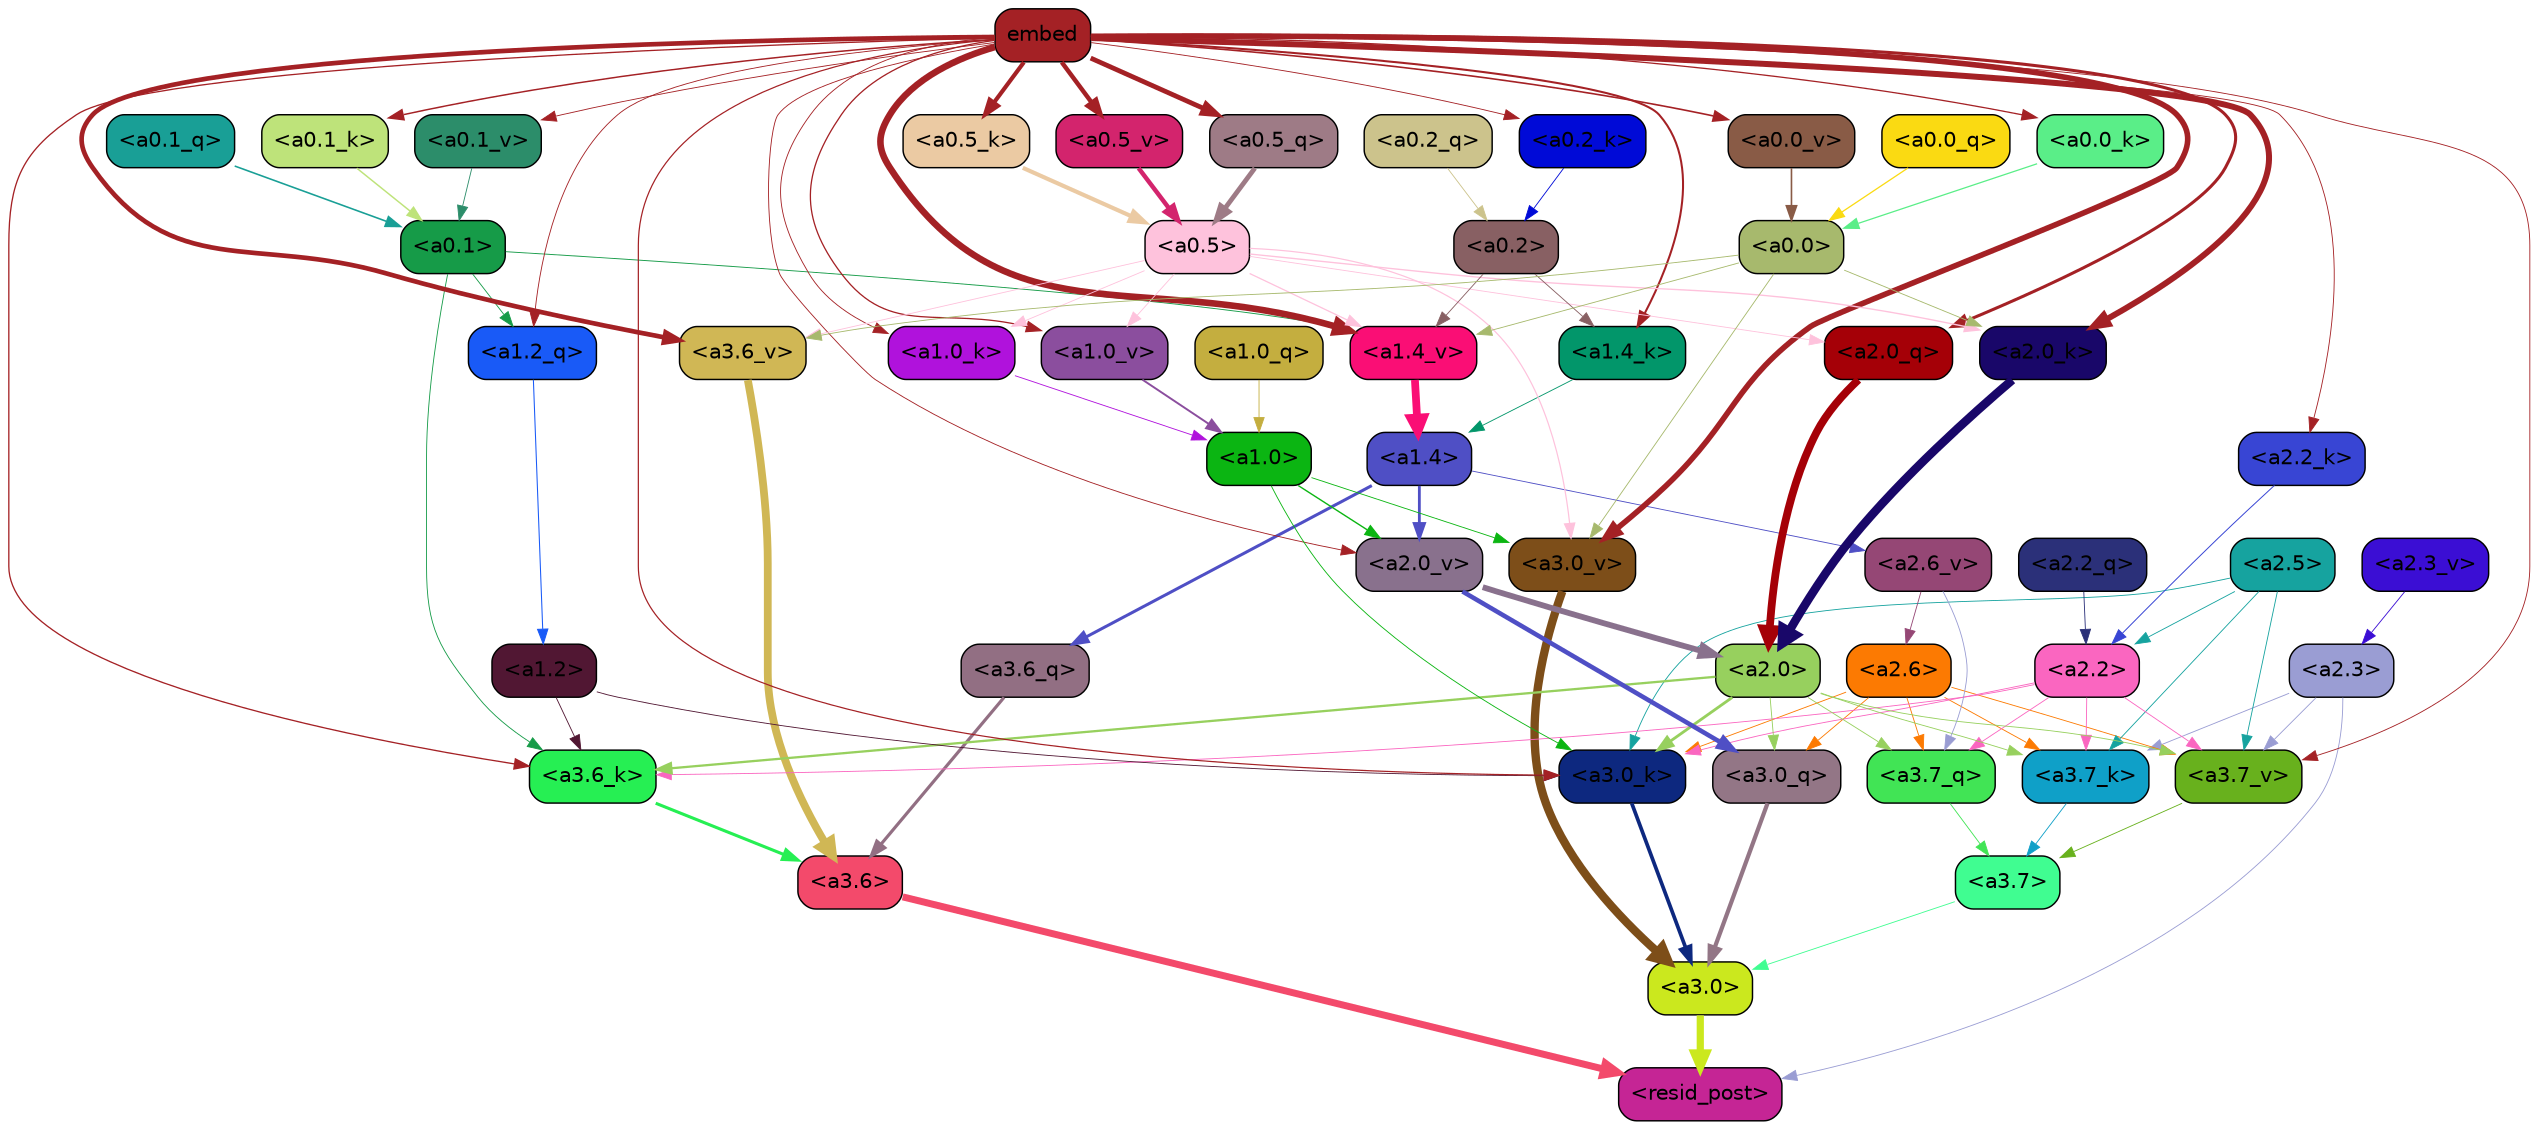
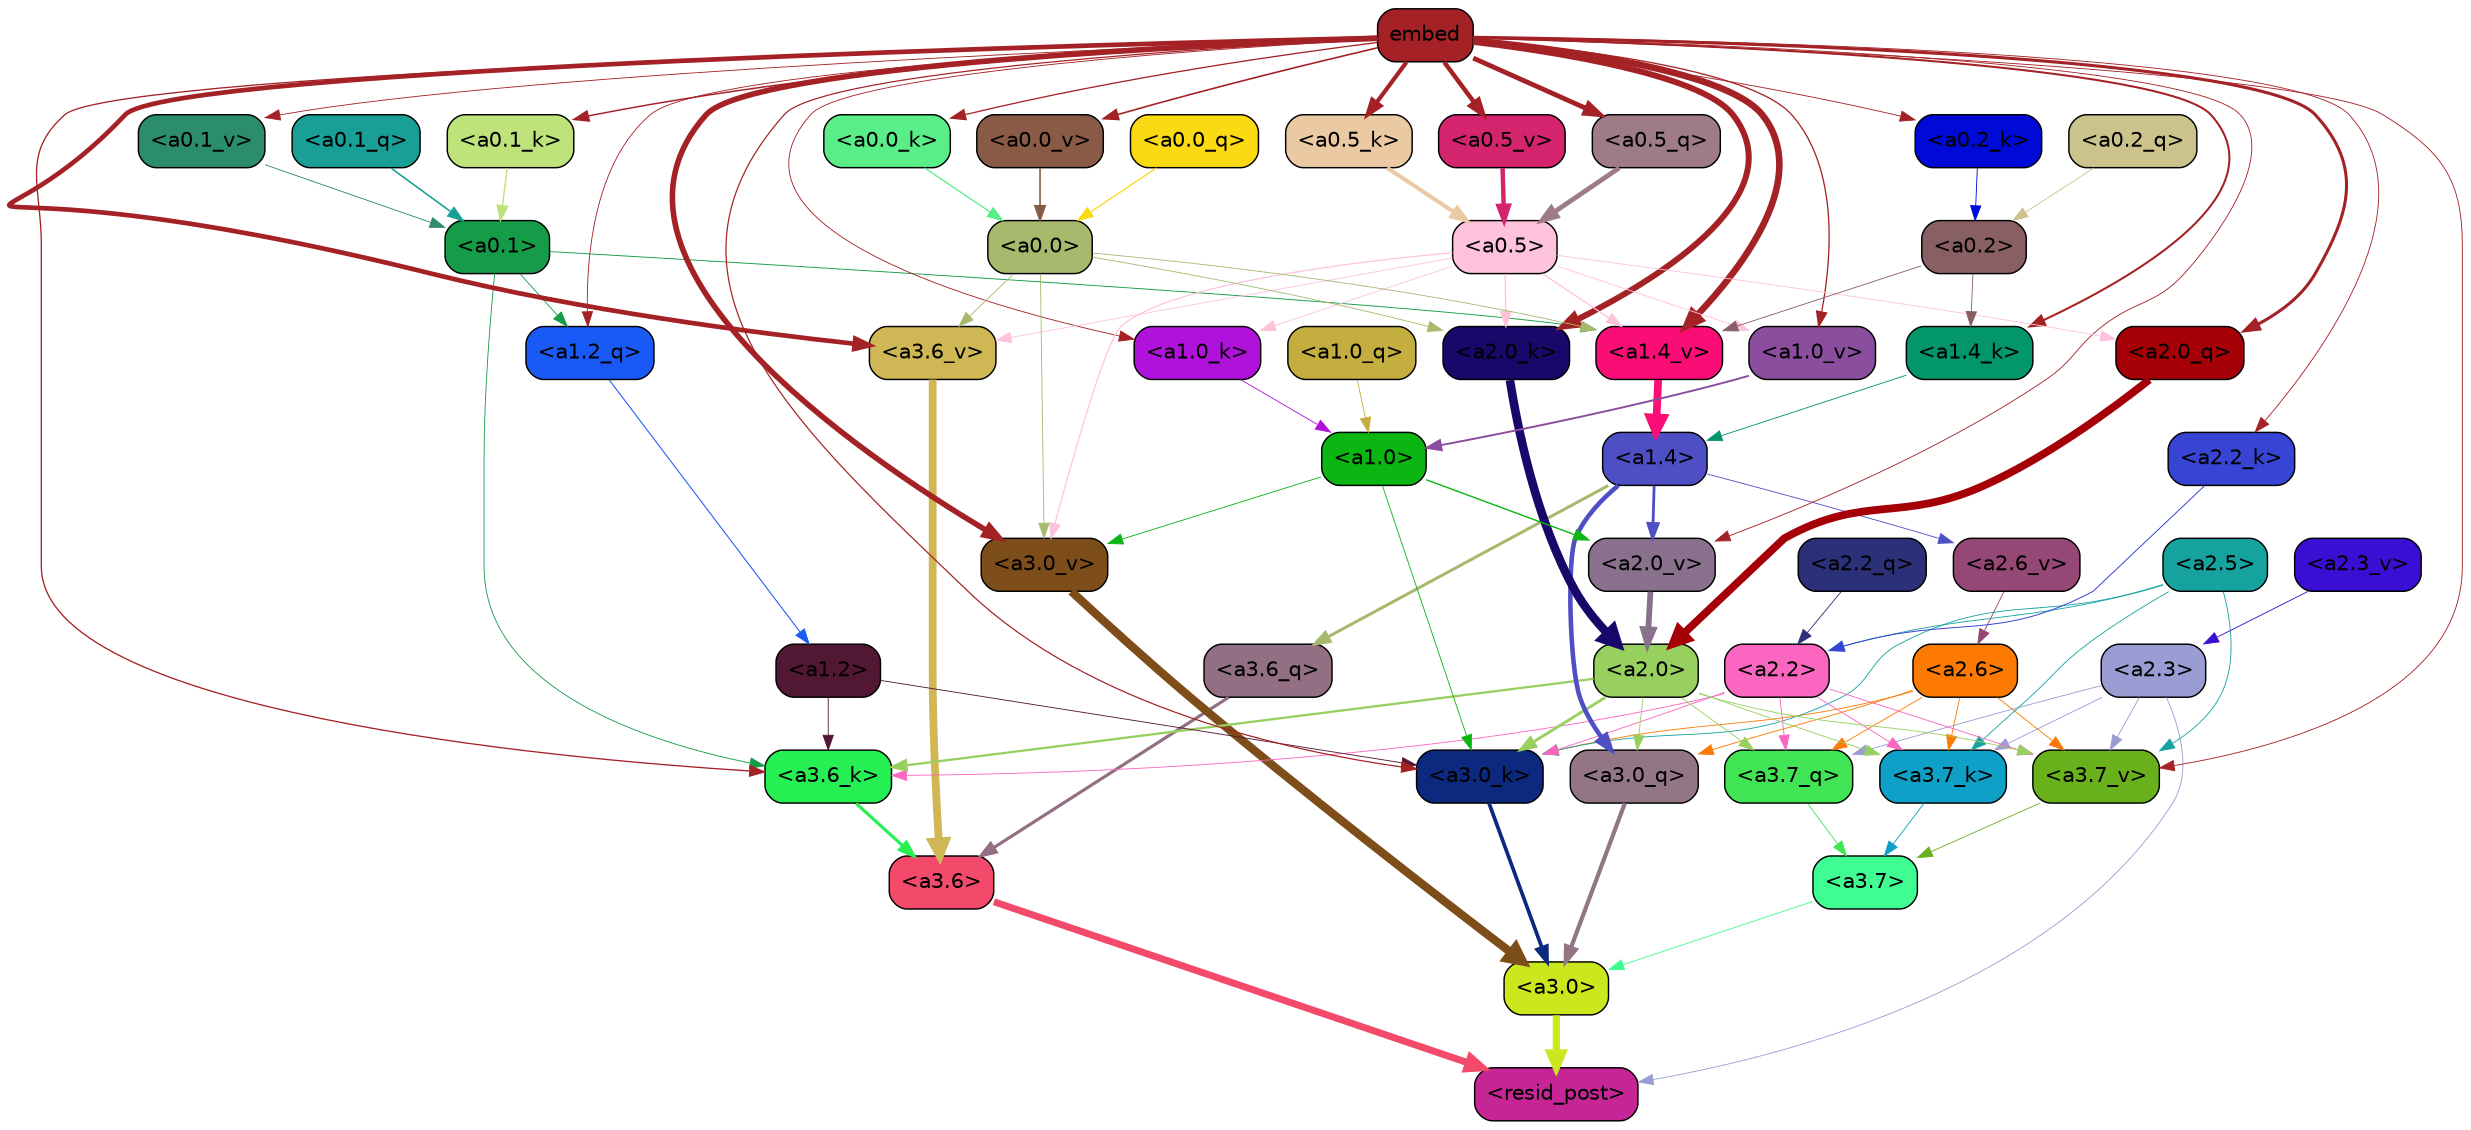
edge "<a1.4>" -> "<a3.6_q>": color #4f4fc5 -> #a7b96d
edge "<a2.6_v>" -> "<a3.7_q>": now "<a2.3>" -> "<a3.7_q>"
edge "<a2.0_v>" -> "<a3.0_q>": now "<a1.4>" -> "<a3.0_q>"
